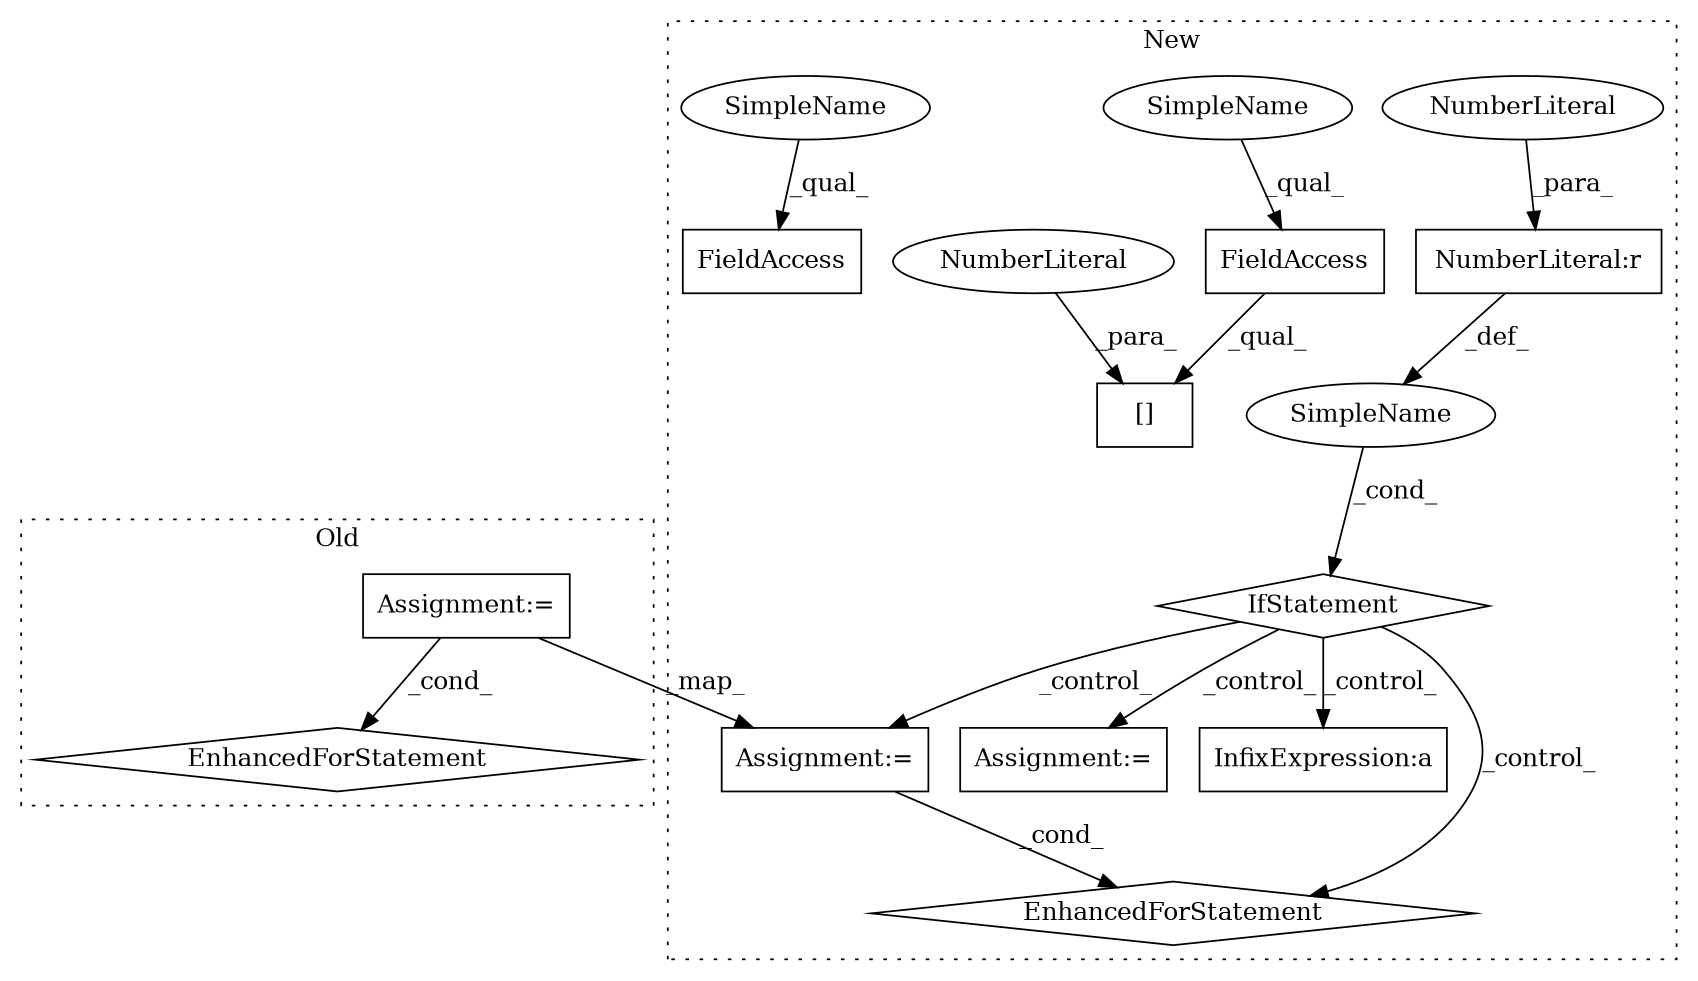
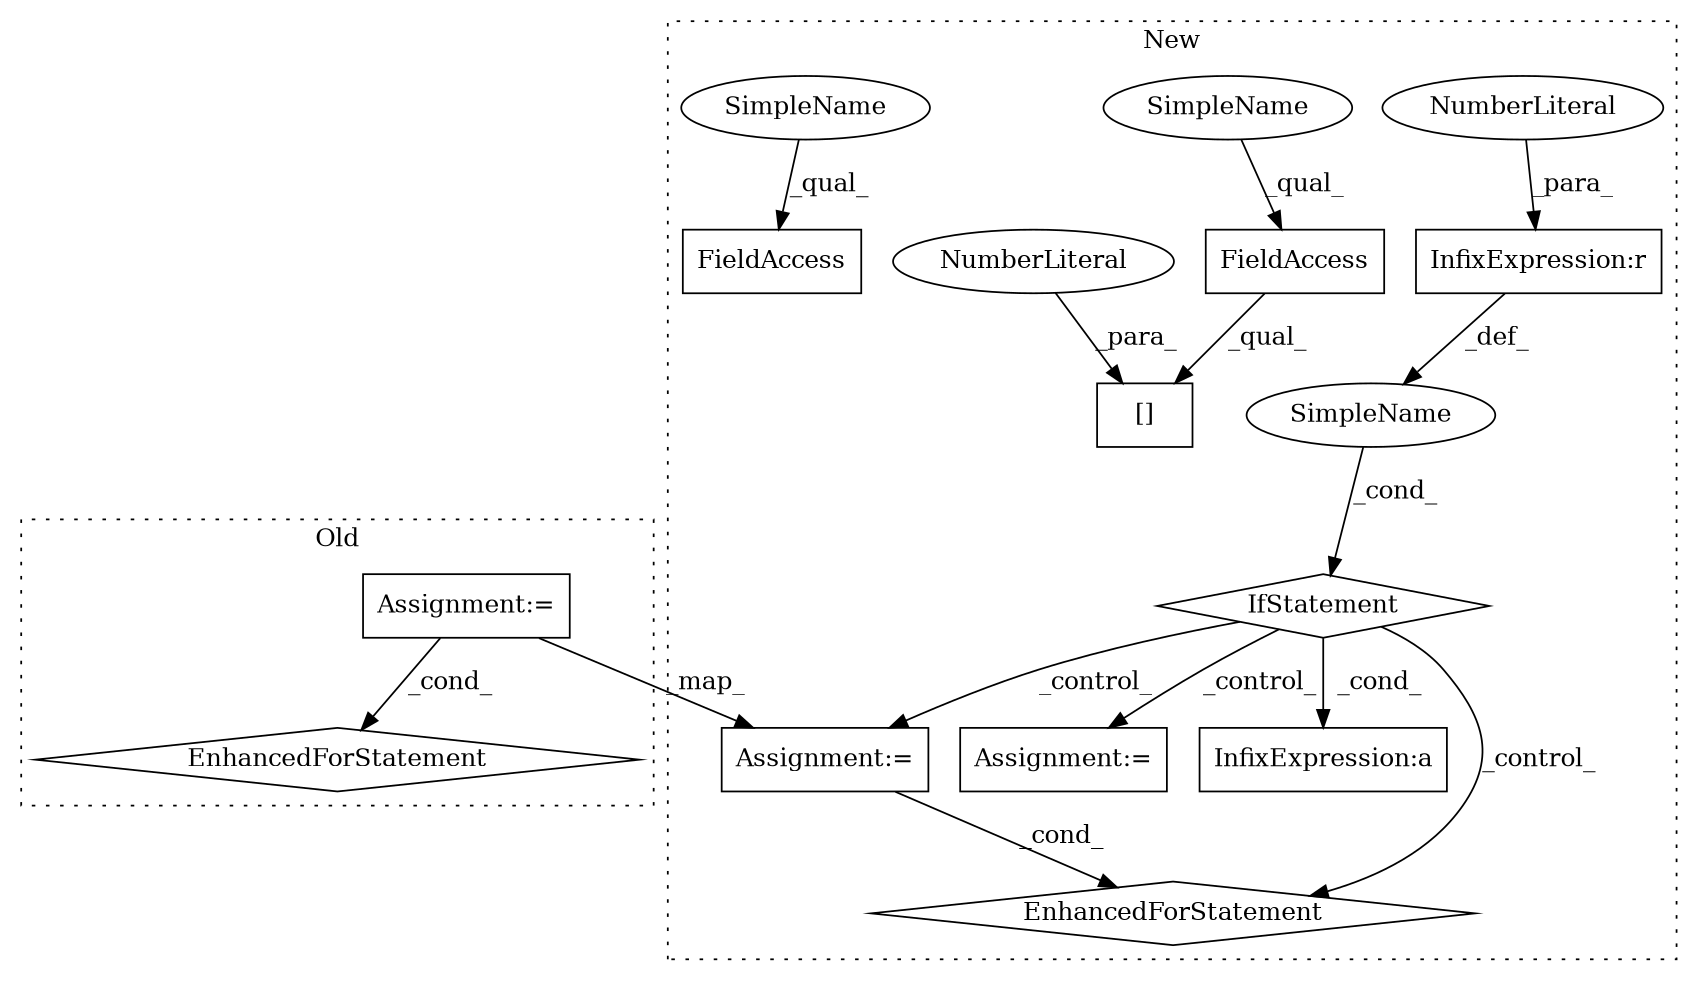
node "NumberLiteral:r": label "NumberLiteral:r" -> "InfixExpression:r"
edge "IfStatement" -> "InfixExpression:a": label "_control_" -> "_cond_"
